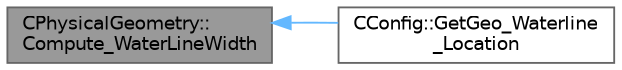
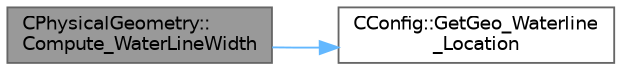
edge "CConfig::GetGeo_Waterline _Location" -> "CPhysicalGeometry:: Compute_WaterLineWidth": reversed
